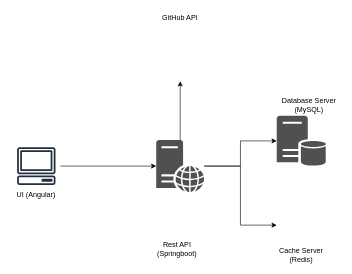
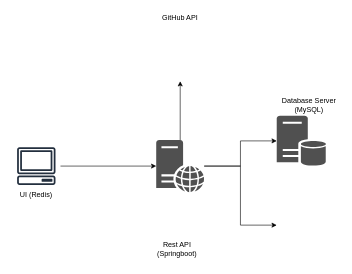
node "UI (Angular)": label "UI (Angular)" -> "UI (Redis)"
node "Cache Server (Redis)": removed
